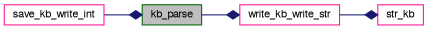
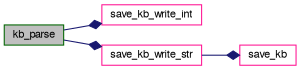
edge "save_kb_write_int" -> "kb_parse": reversed
node "write_kb_write_str": label "write_kb_write_str" -> "save_kb_write_str"
node "str_kb": label "str_kb" -> "save_kb"
